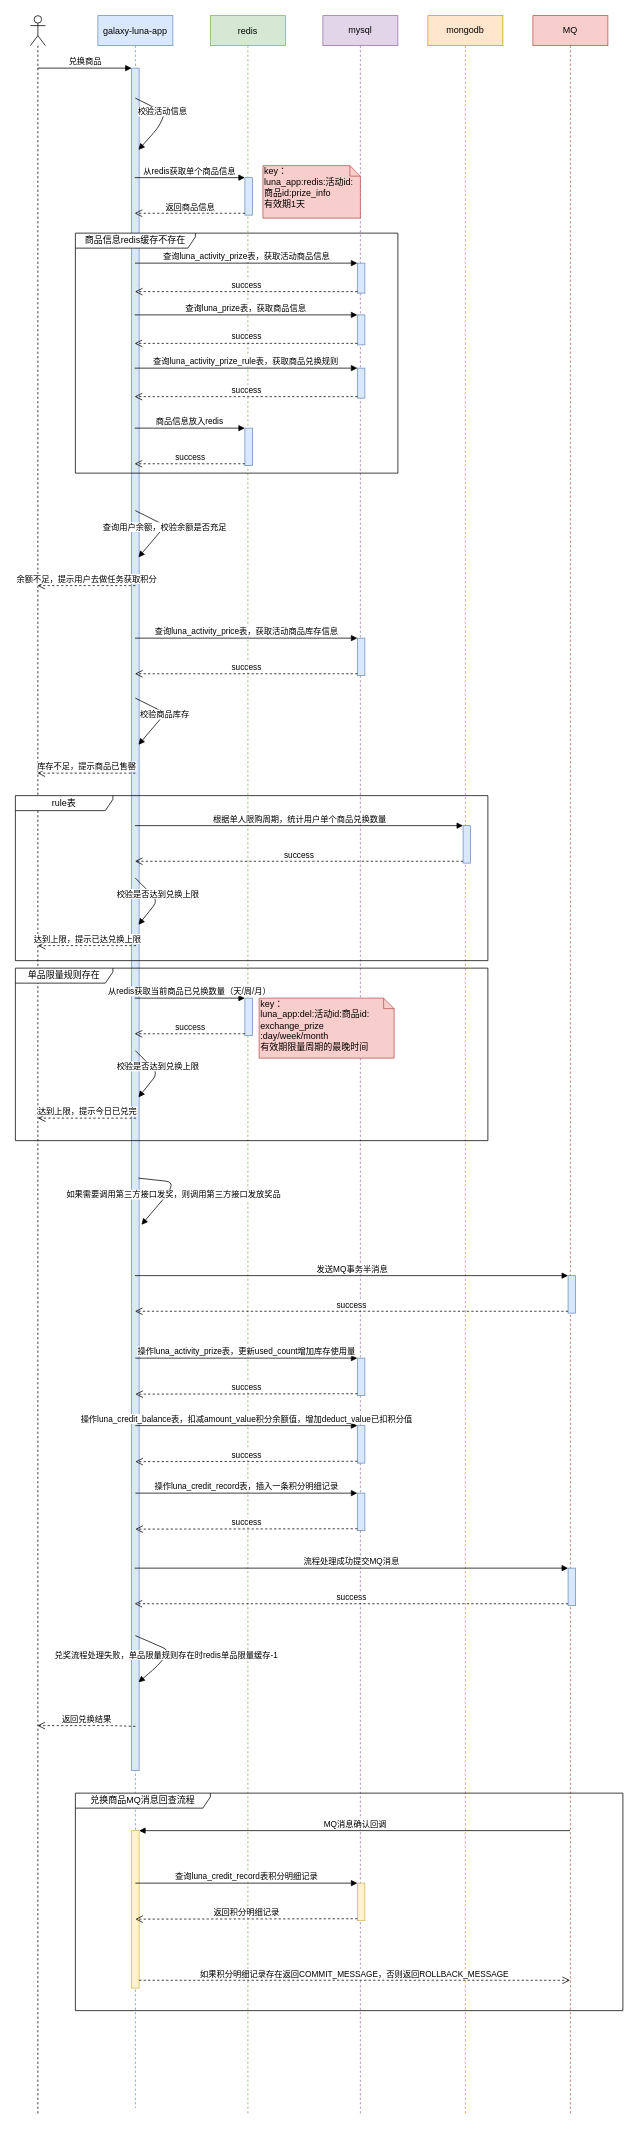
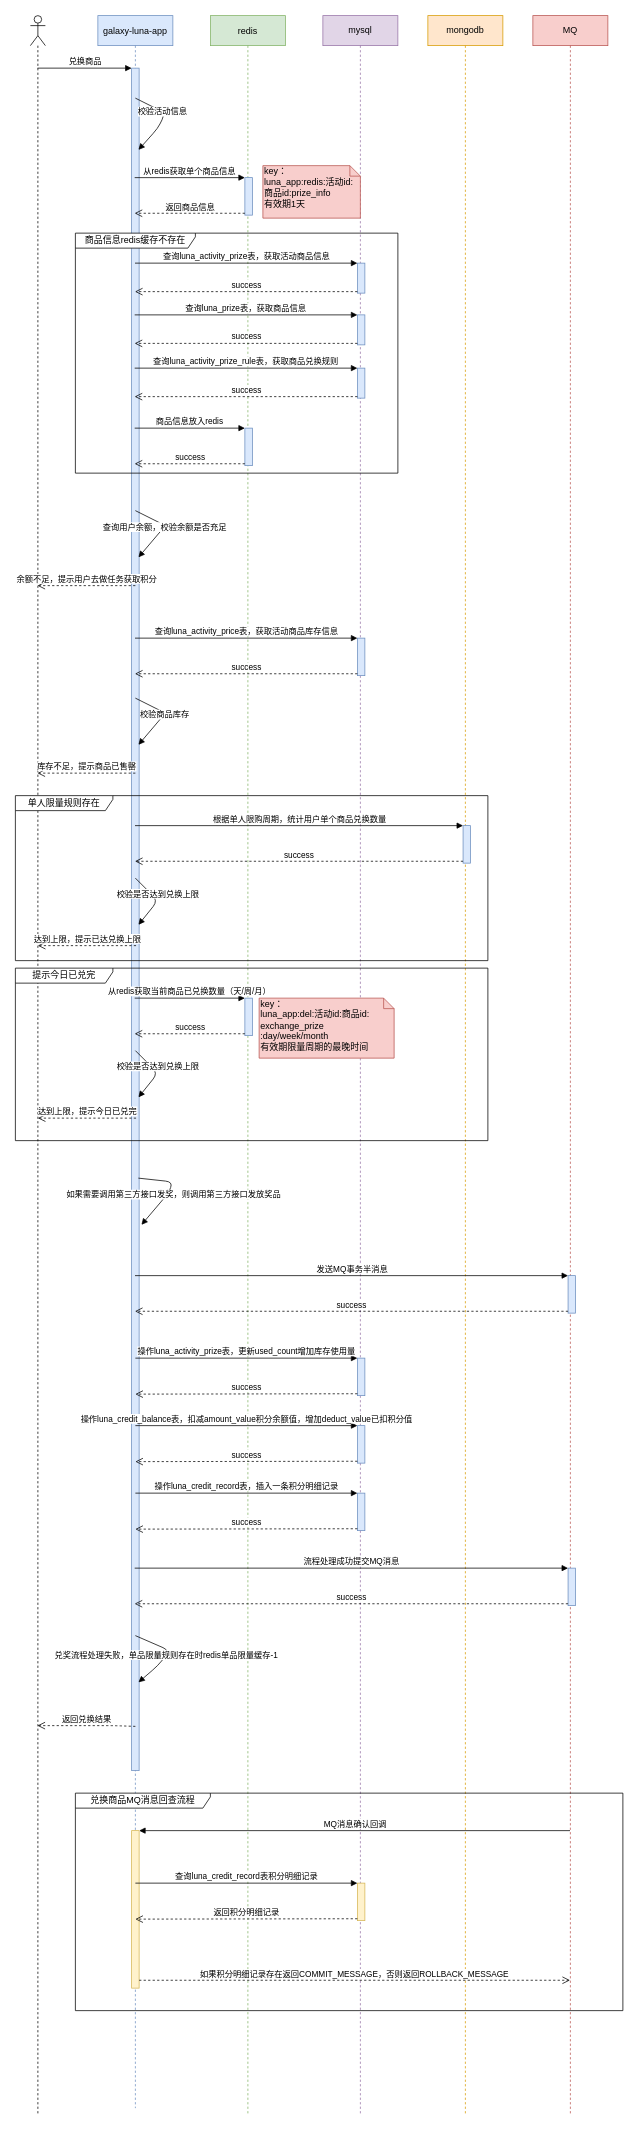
node "rule表": label "rule表" -> "单人限量规则存在"
node "单品限量规则存在": label "单品限量规则存在" -> "提示今日已兑完"
